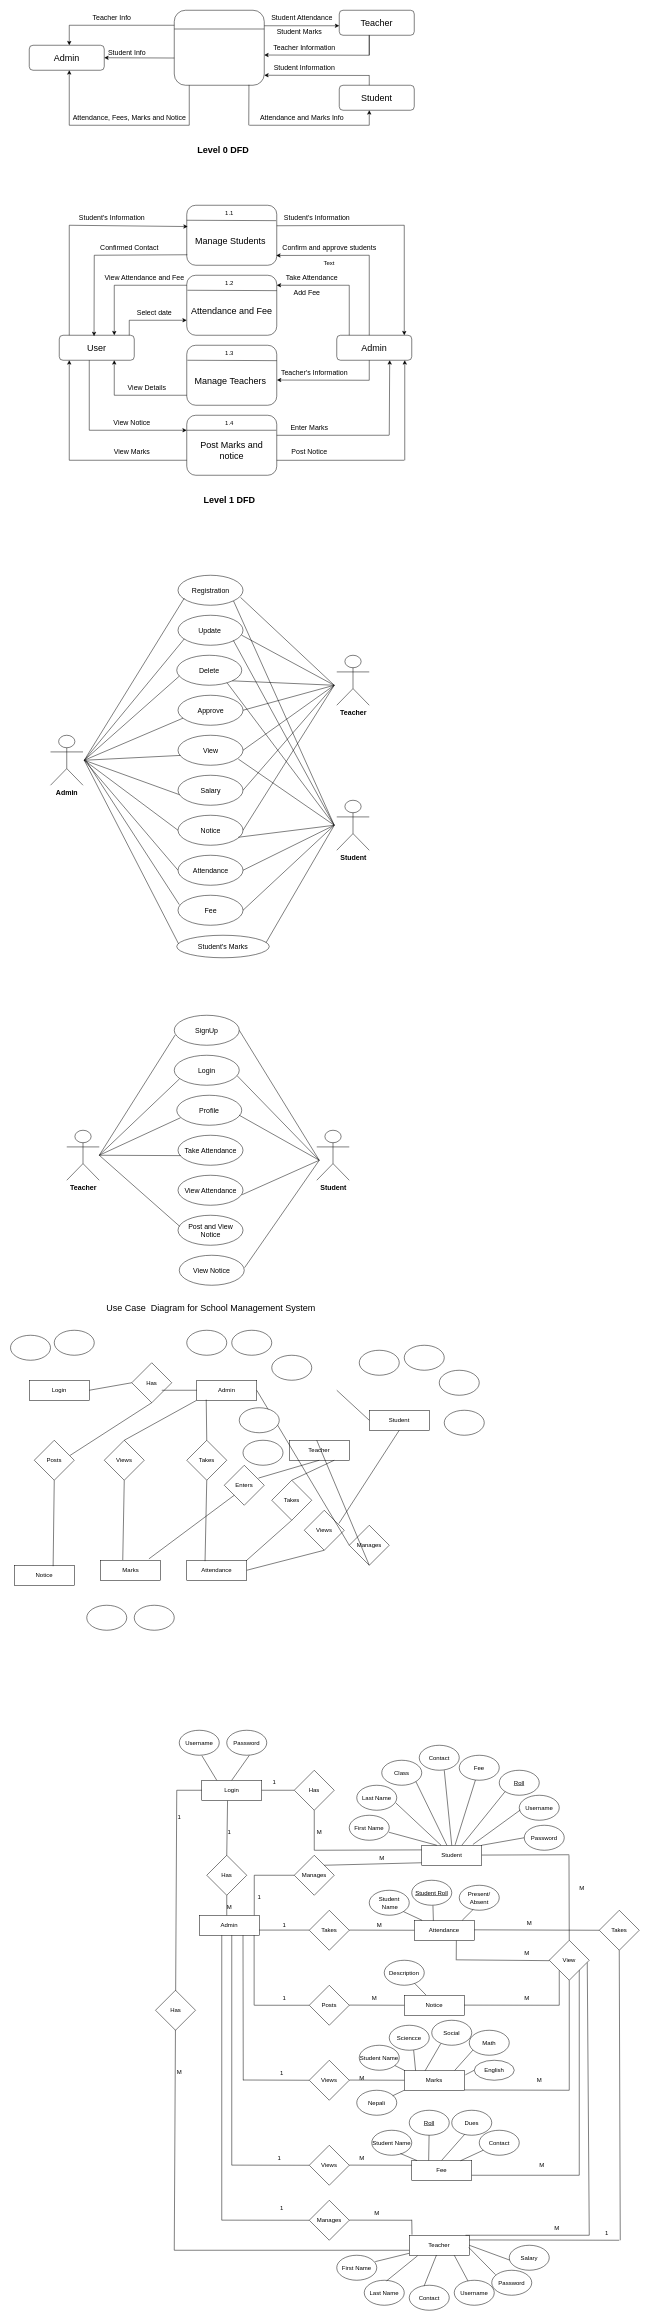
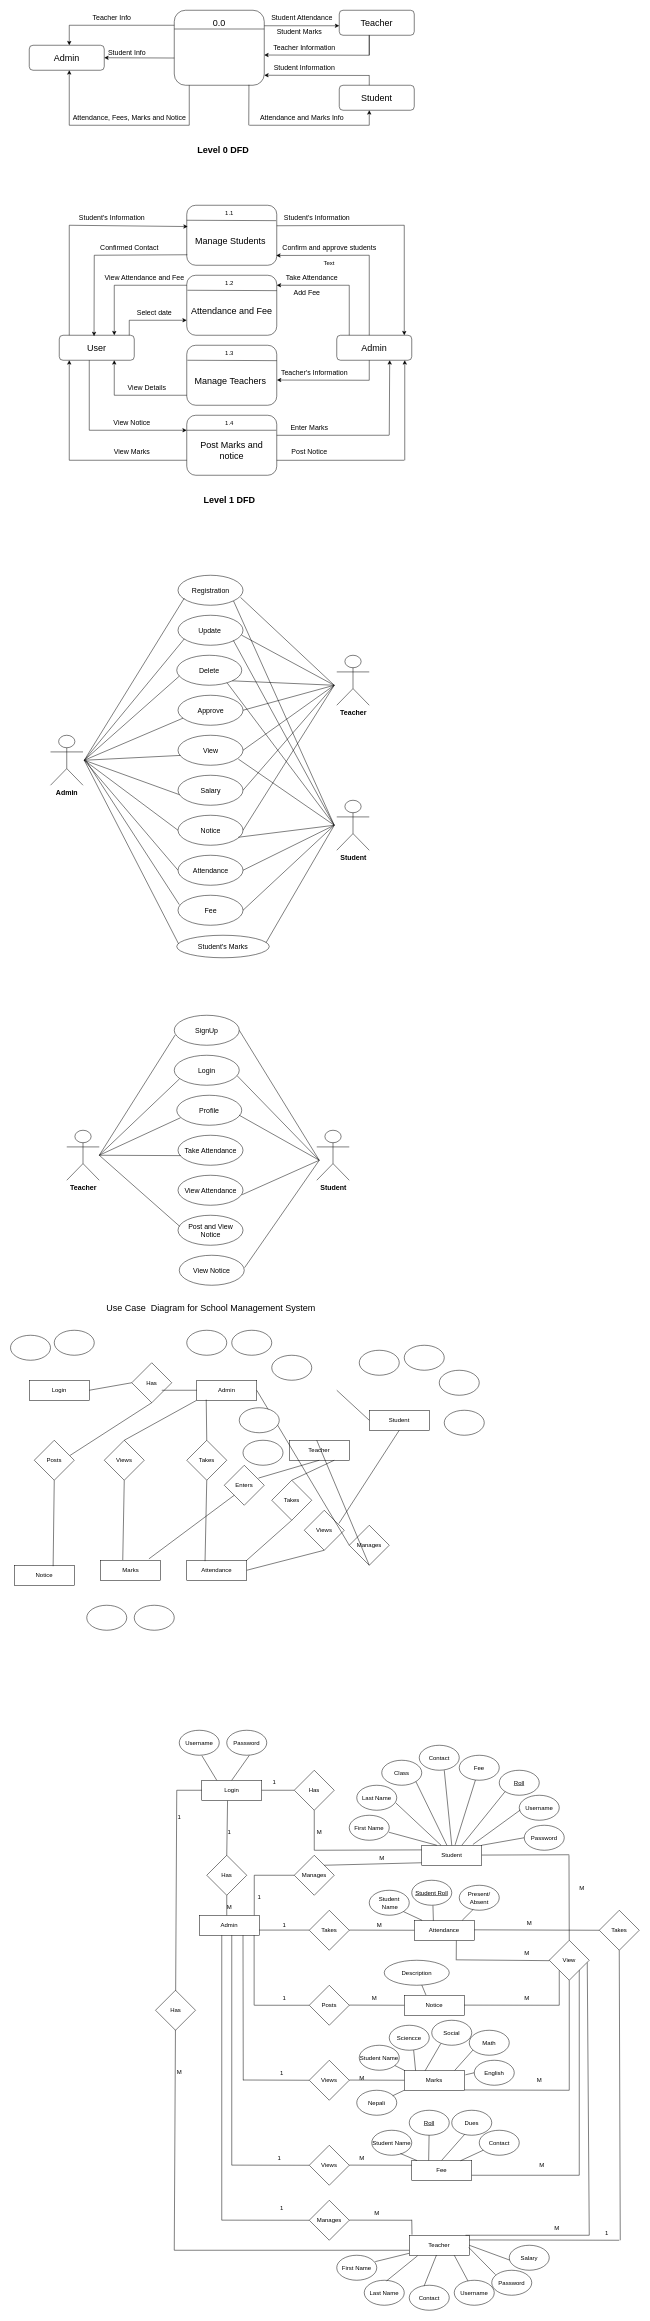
node "0.0": added
node "Description": size 40x25 -> 65x25
node "English": size 40x20 -> 40x25
